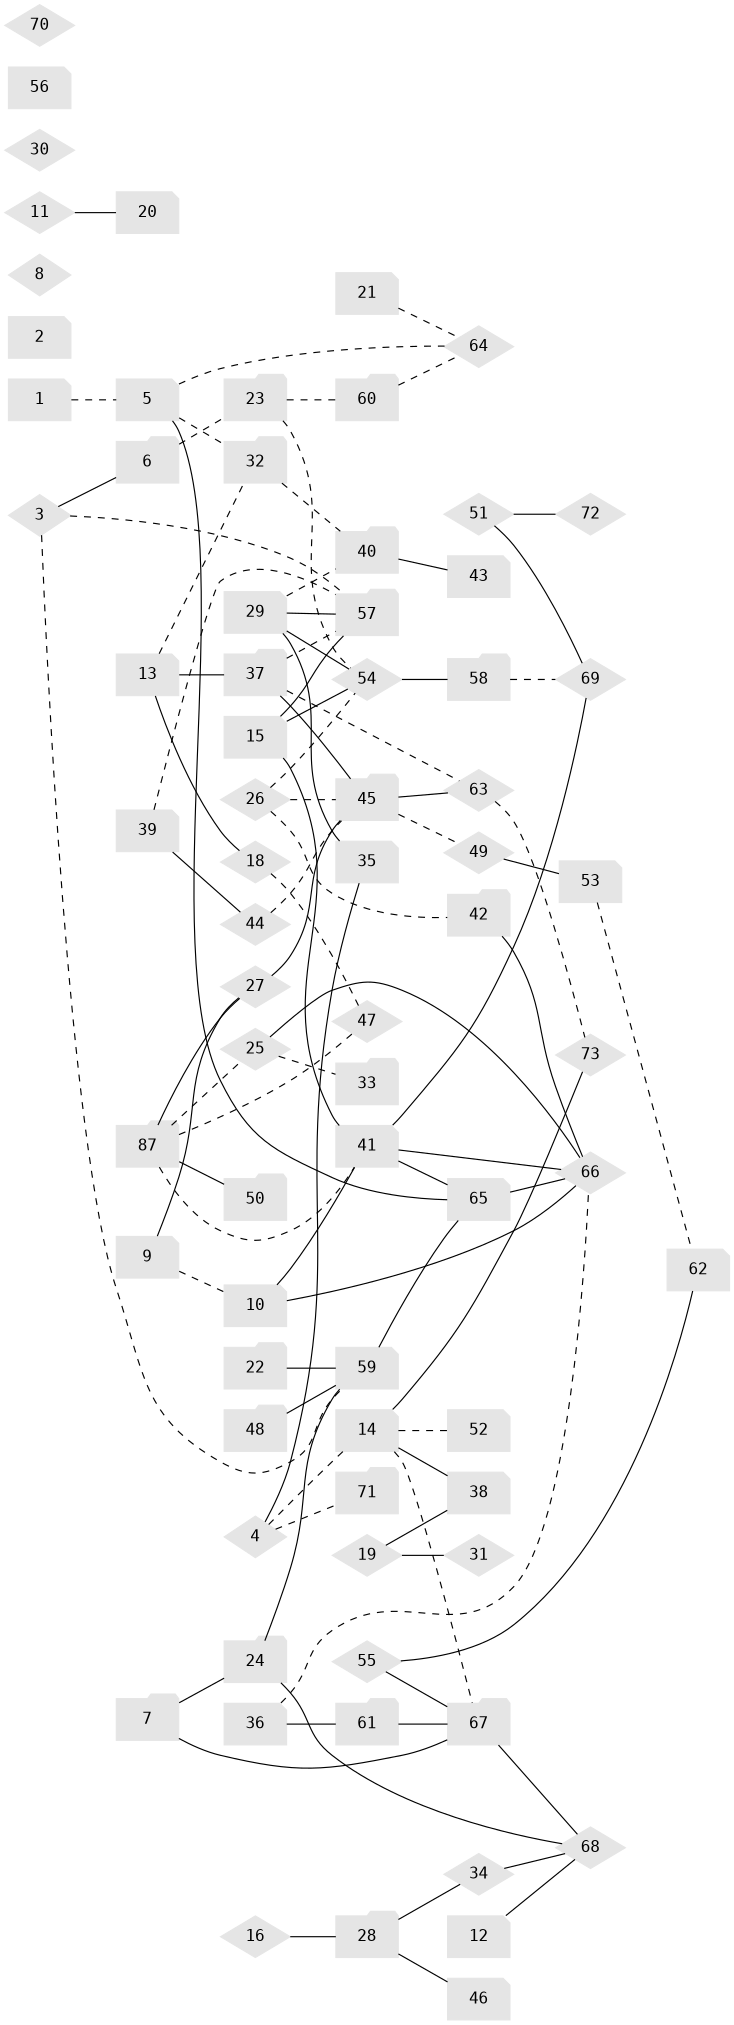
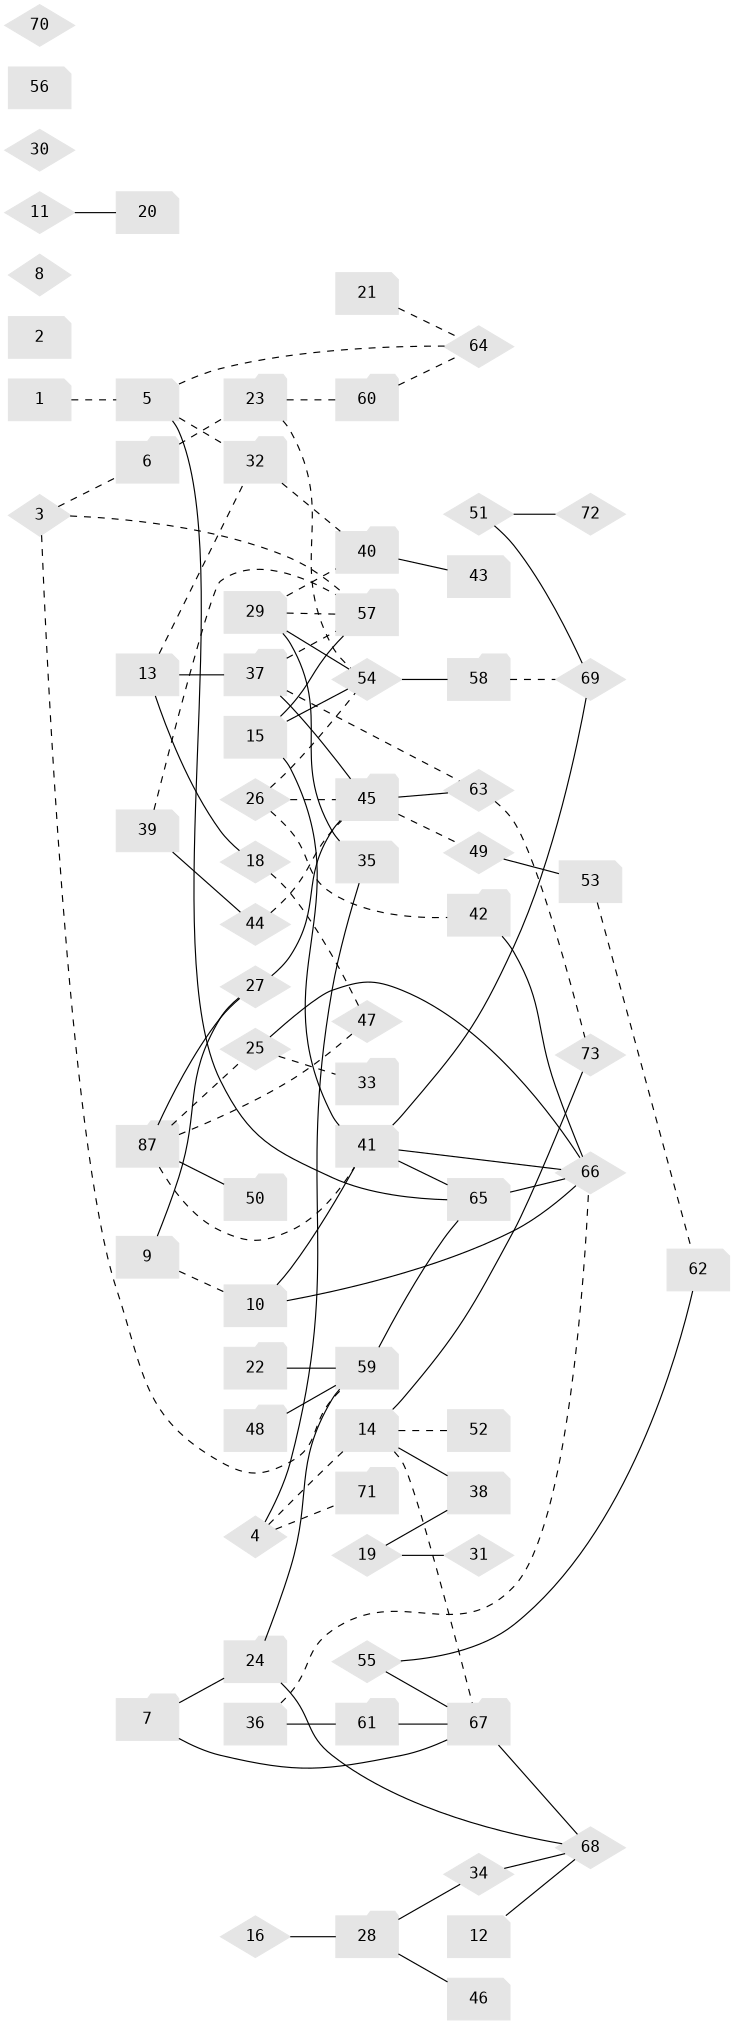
edge "6" -- "3": style solid -> dashed
edge "29" -- "57": style solid -> dashed
